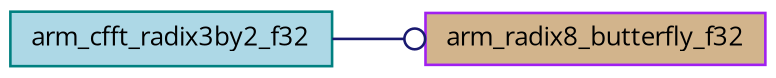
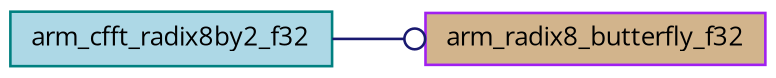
node "arm_cfft_radix3by2_f32": label "arm_cfft_radix3by2_f32" -> "arm_cfft_radix8by2_f32"
